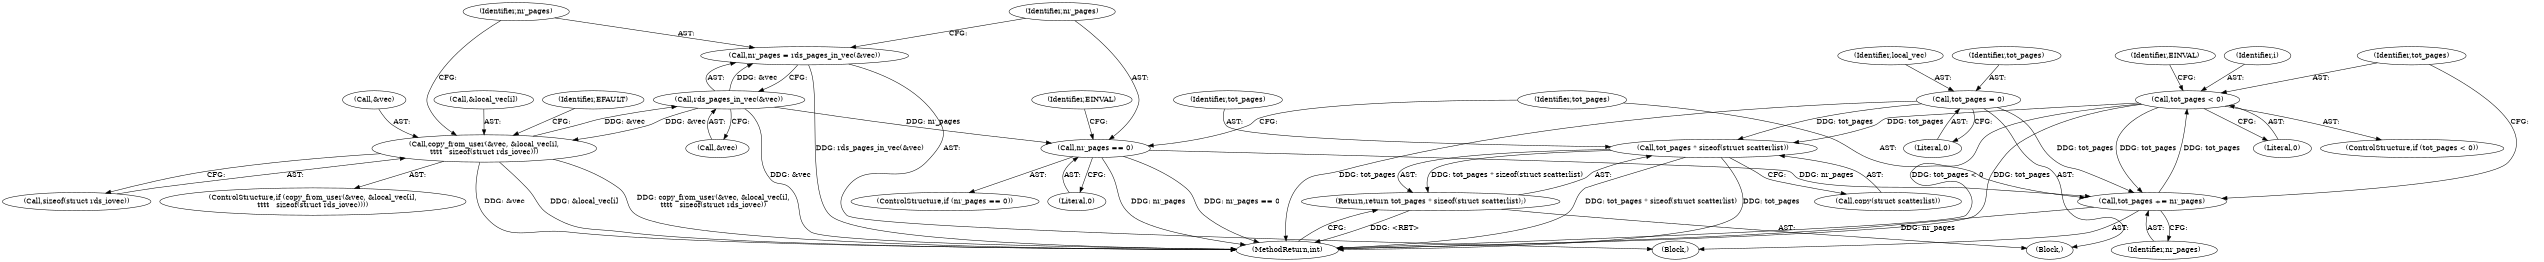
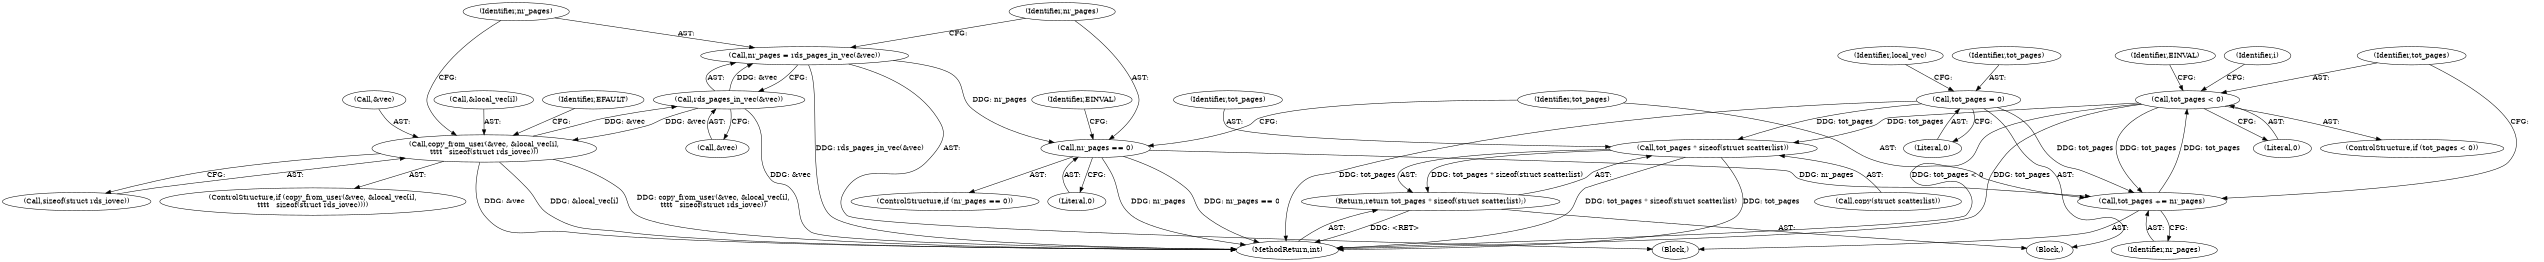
edge "(Identifier,local_vec)" -> "(Call,tot_pages = 0)": label "AST: " -> "CFG: "
edge "(Identifier,i)" -> "(Call,tot_pages < 0)": label "AST: " -> "CFG: "
edge "(Call,rds_pages_in_vec(&vec))" -> "(Call,nr_pages == 0)": now "(Call,nr_pages = rds_pages_in_vec(&vec))" -> "(Call,nr_pages == 0)"
edge "(Call,tot_pages * sizeof(struct scatterlist))" -> "(Call,copy(struct scatterlist))": removed, label "CFG:"
edge "(MethodReturn,int)" -> "(Return,return tot_pages * sizeof(struct scatterlist);)": label "CFG: " -> "AST: "
edge "(Call,tot_pages += nr_pages)" -> "(MethodReturn,int)": removed, label "DDG: nr_pages"
